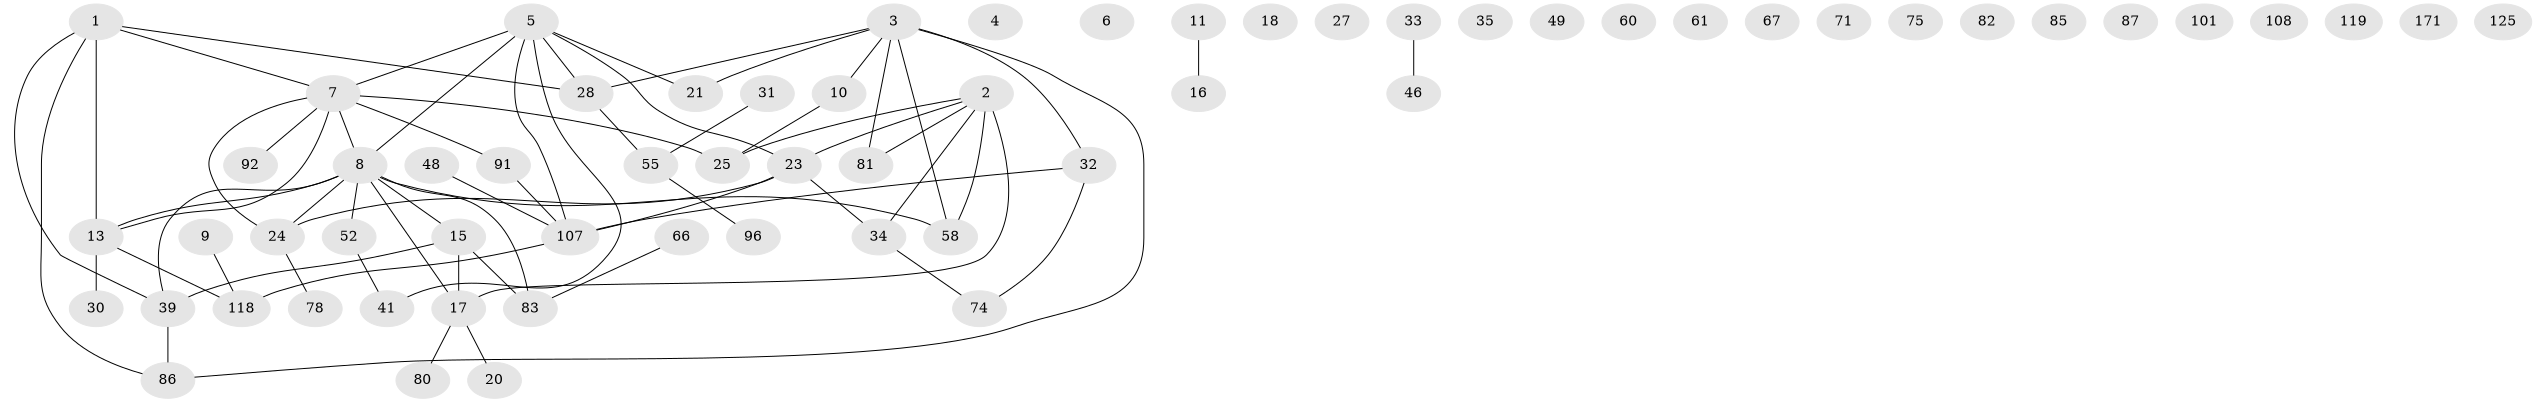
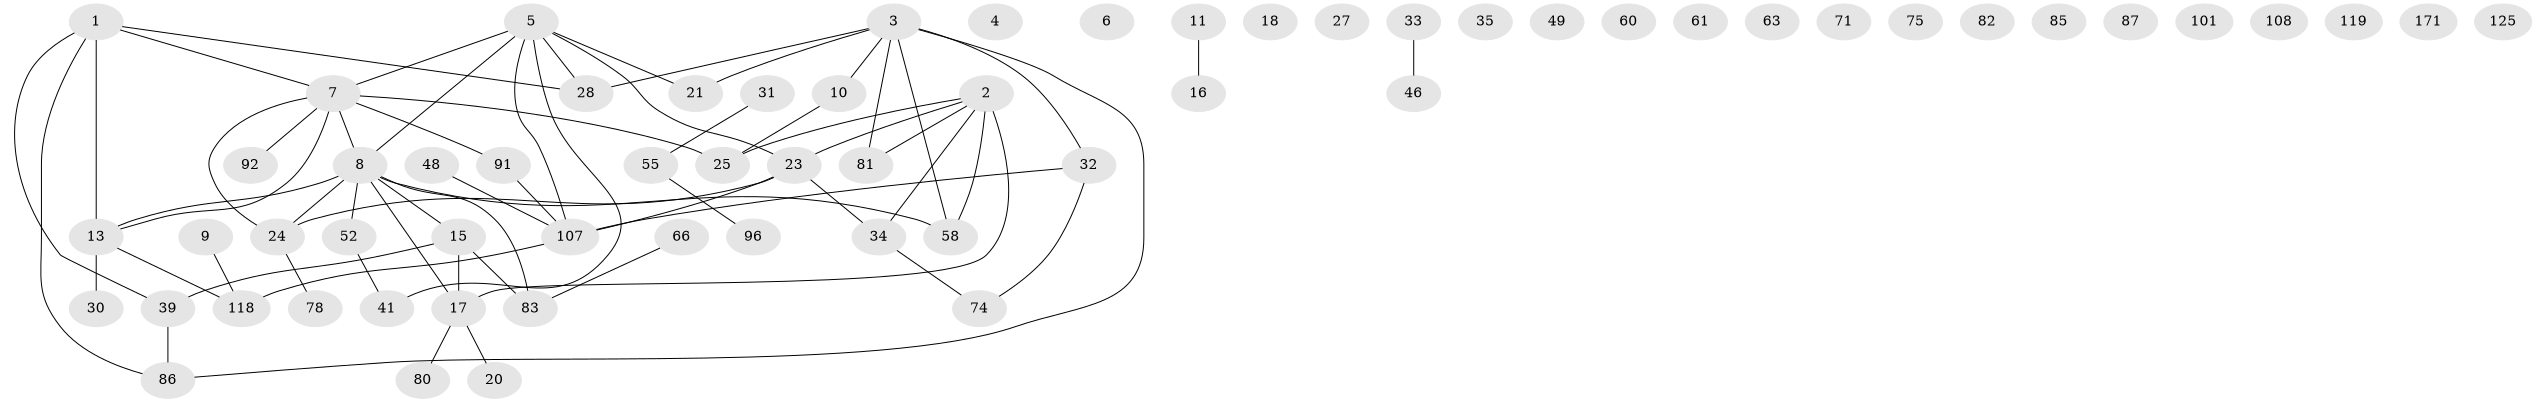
node "67": label "67" -> "63"
edge "28" -- "55": removed
edge "8" -- "39": removed
